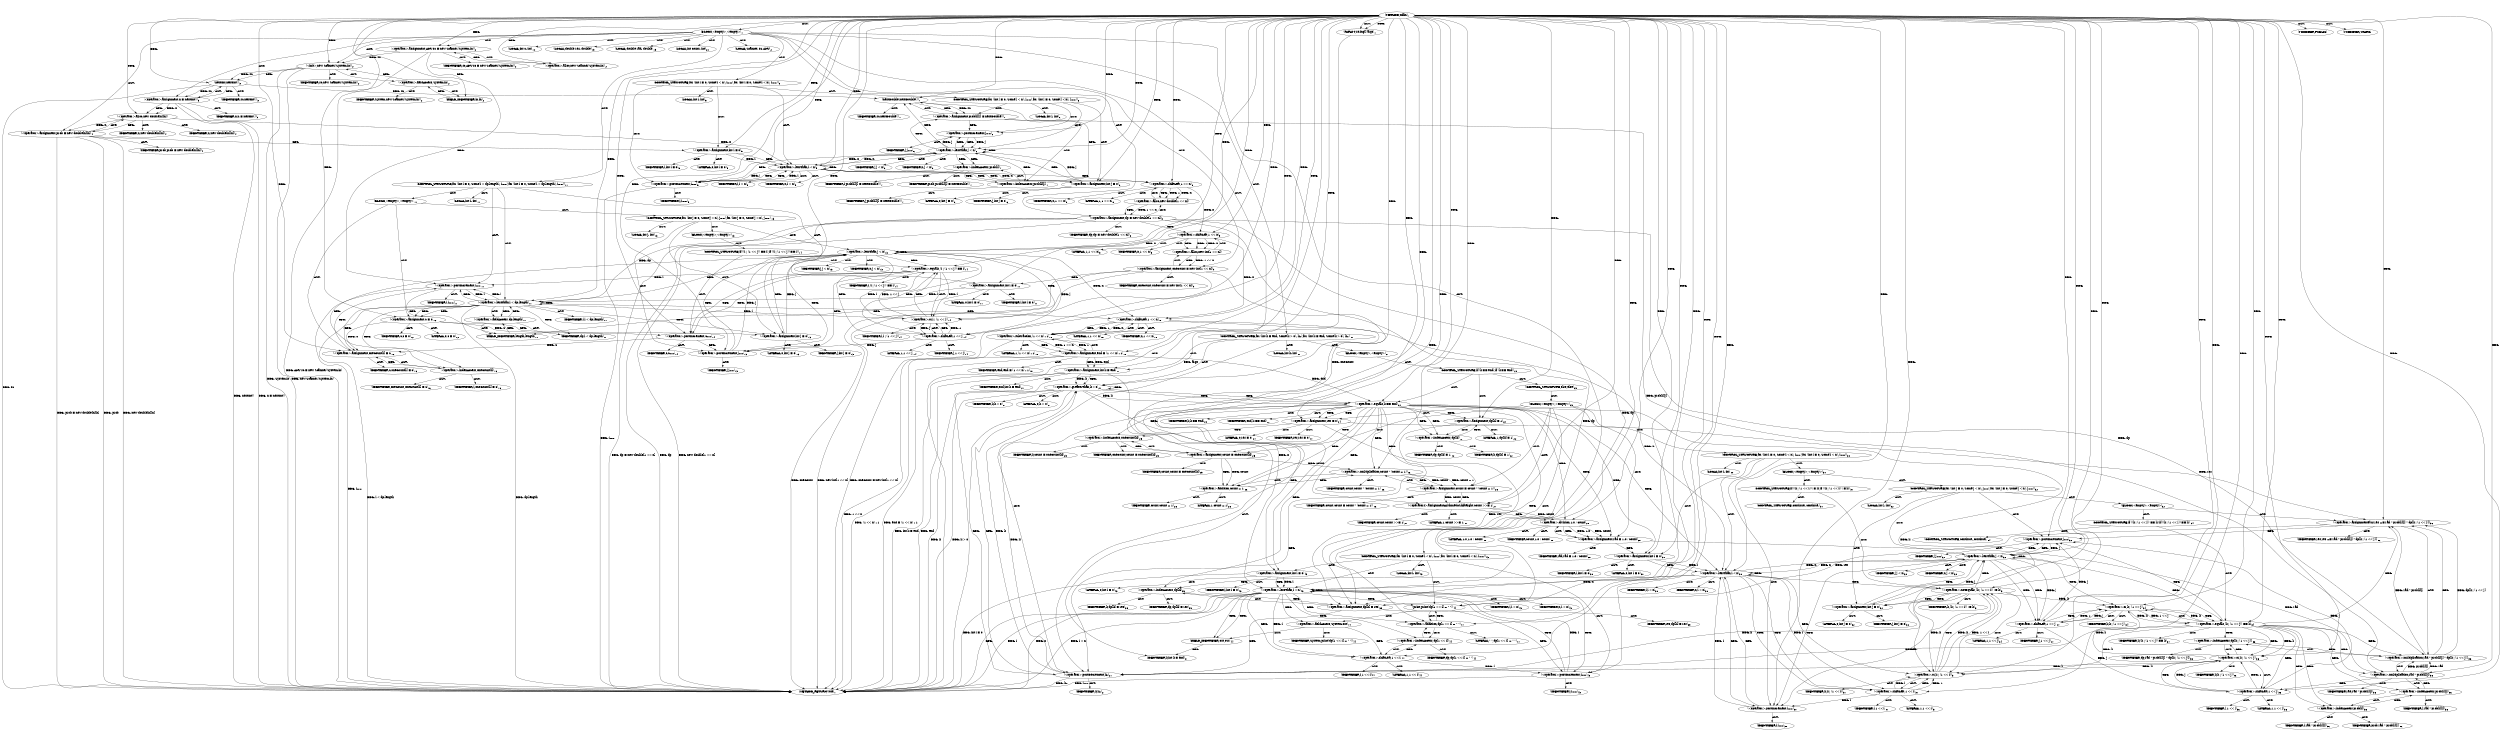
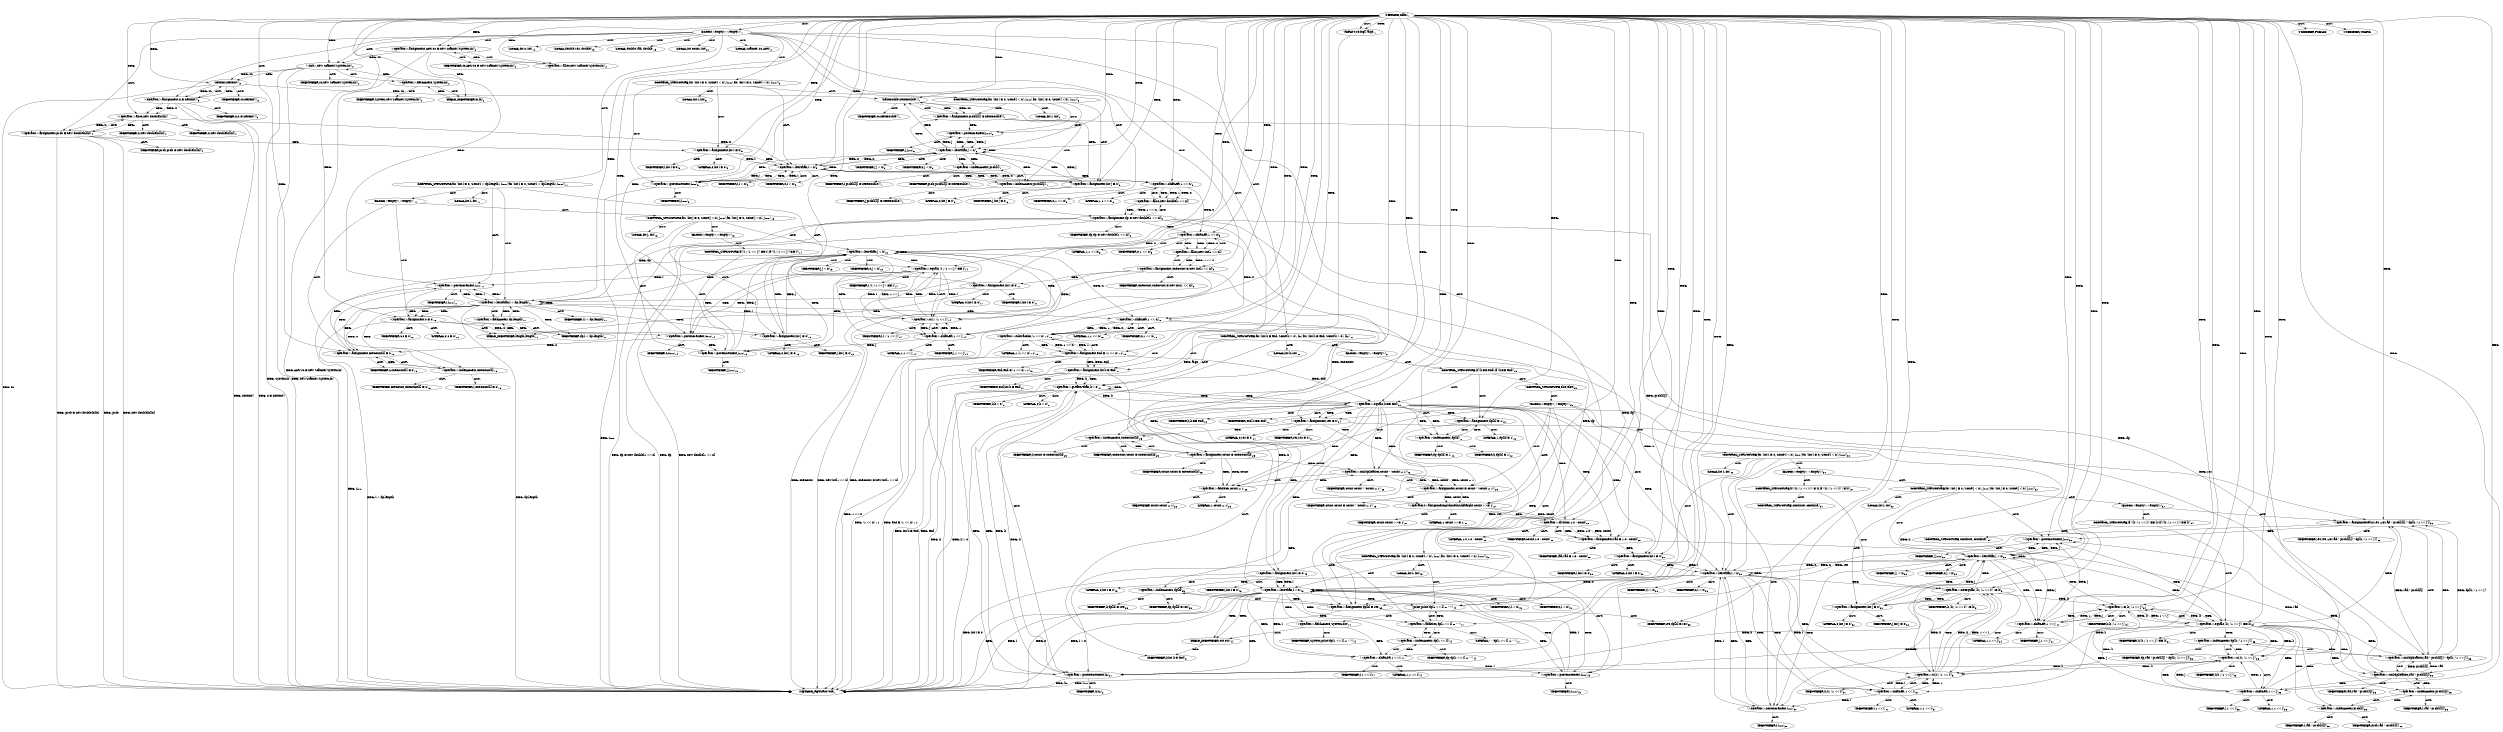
edge "(METHOD,main)" -> "(<operator>.postDecrement,k--)": now "(METHOD,main)" -> "(IDENTIFIER,res,dp[k] = res)"
